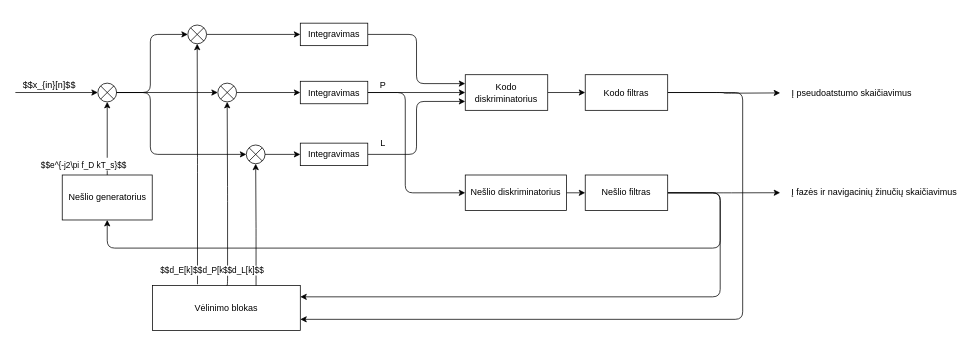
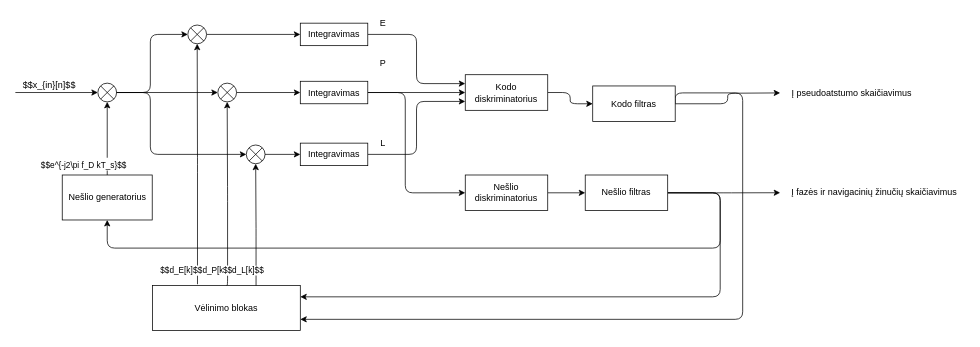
node "E": added
node "P": moved (383, 85) -> (383, 62)
node "Kodo filtras": moved (627, 92) -> (634, 104)
node "Nešlio diskriminatorius": size 101x36 -> 83x36
